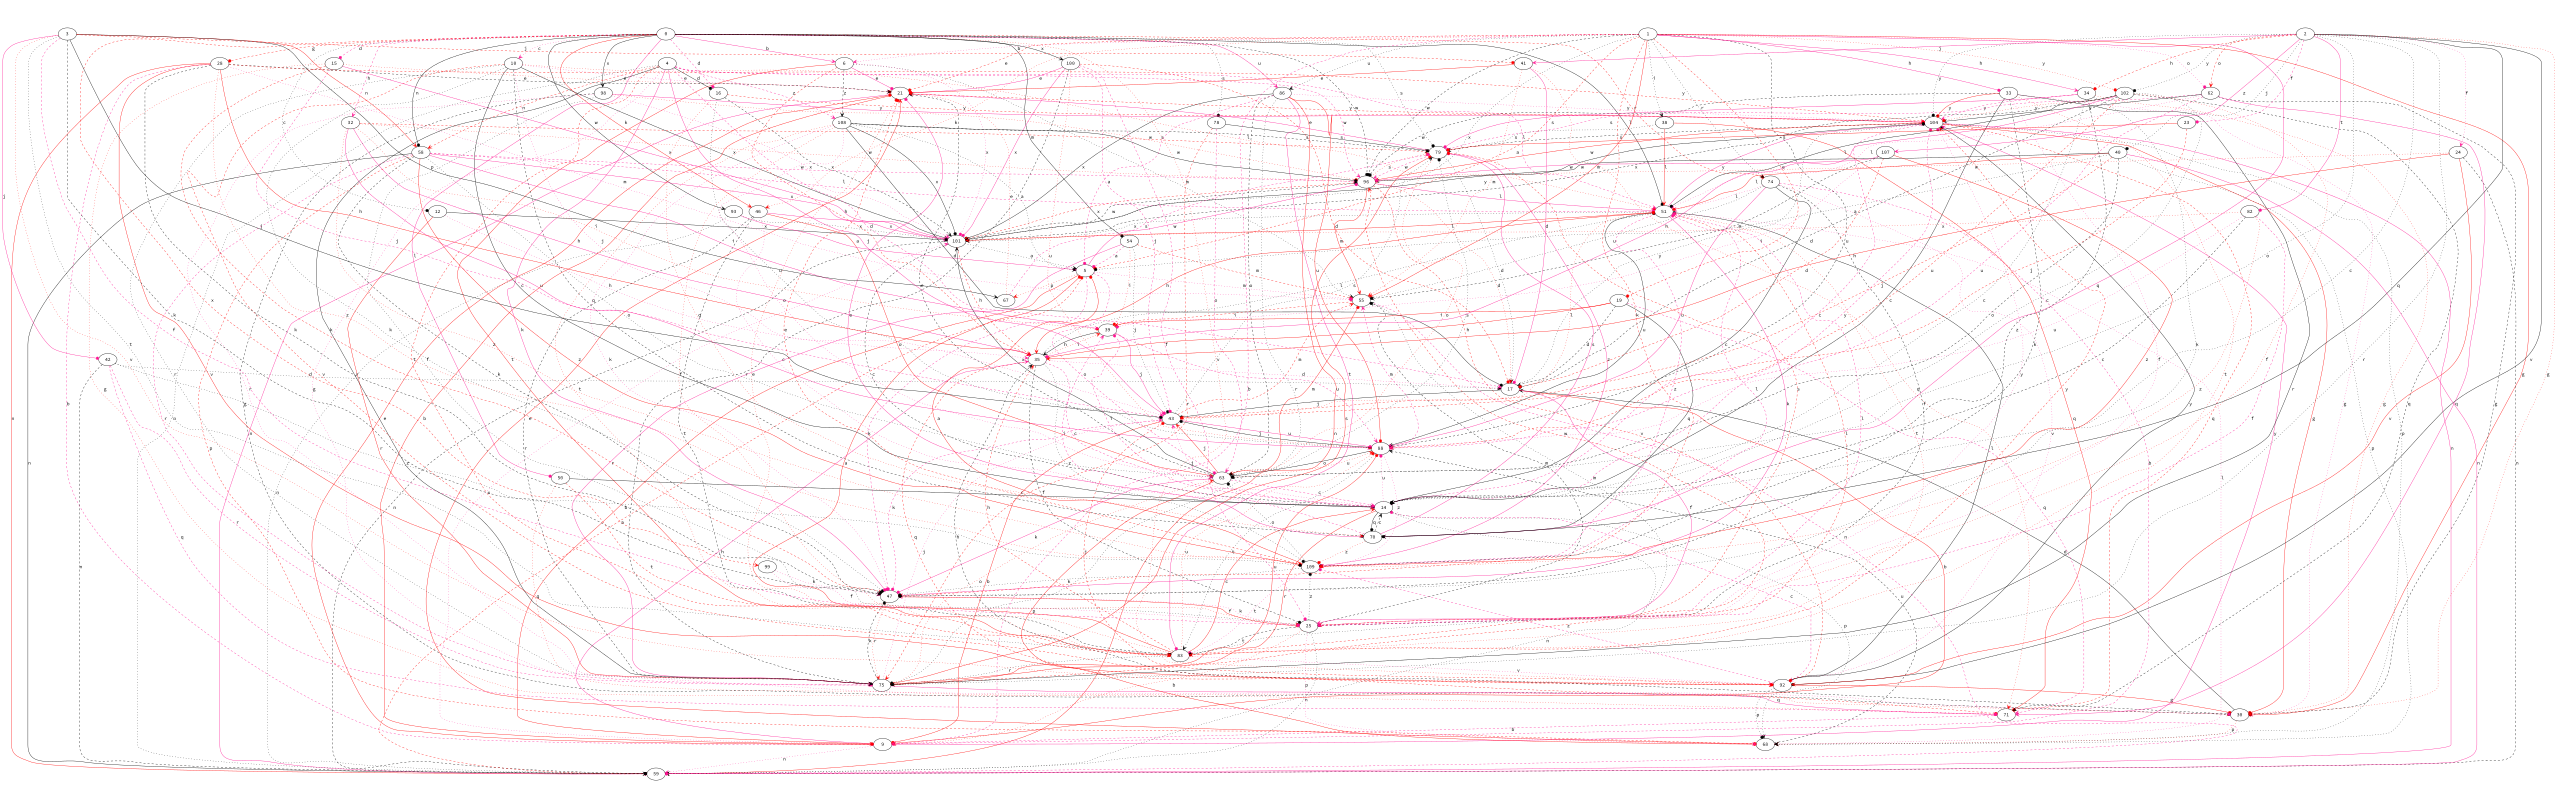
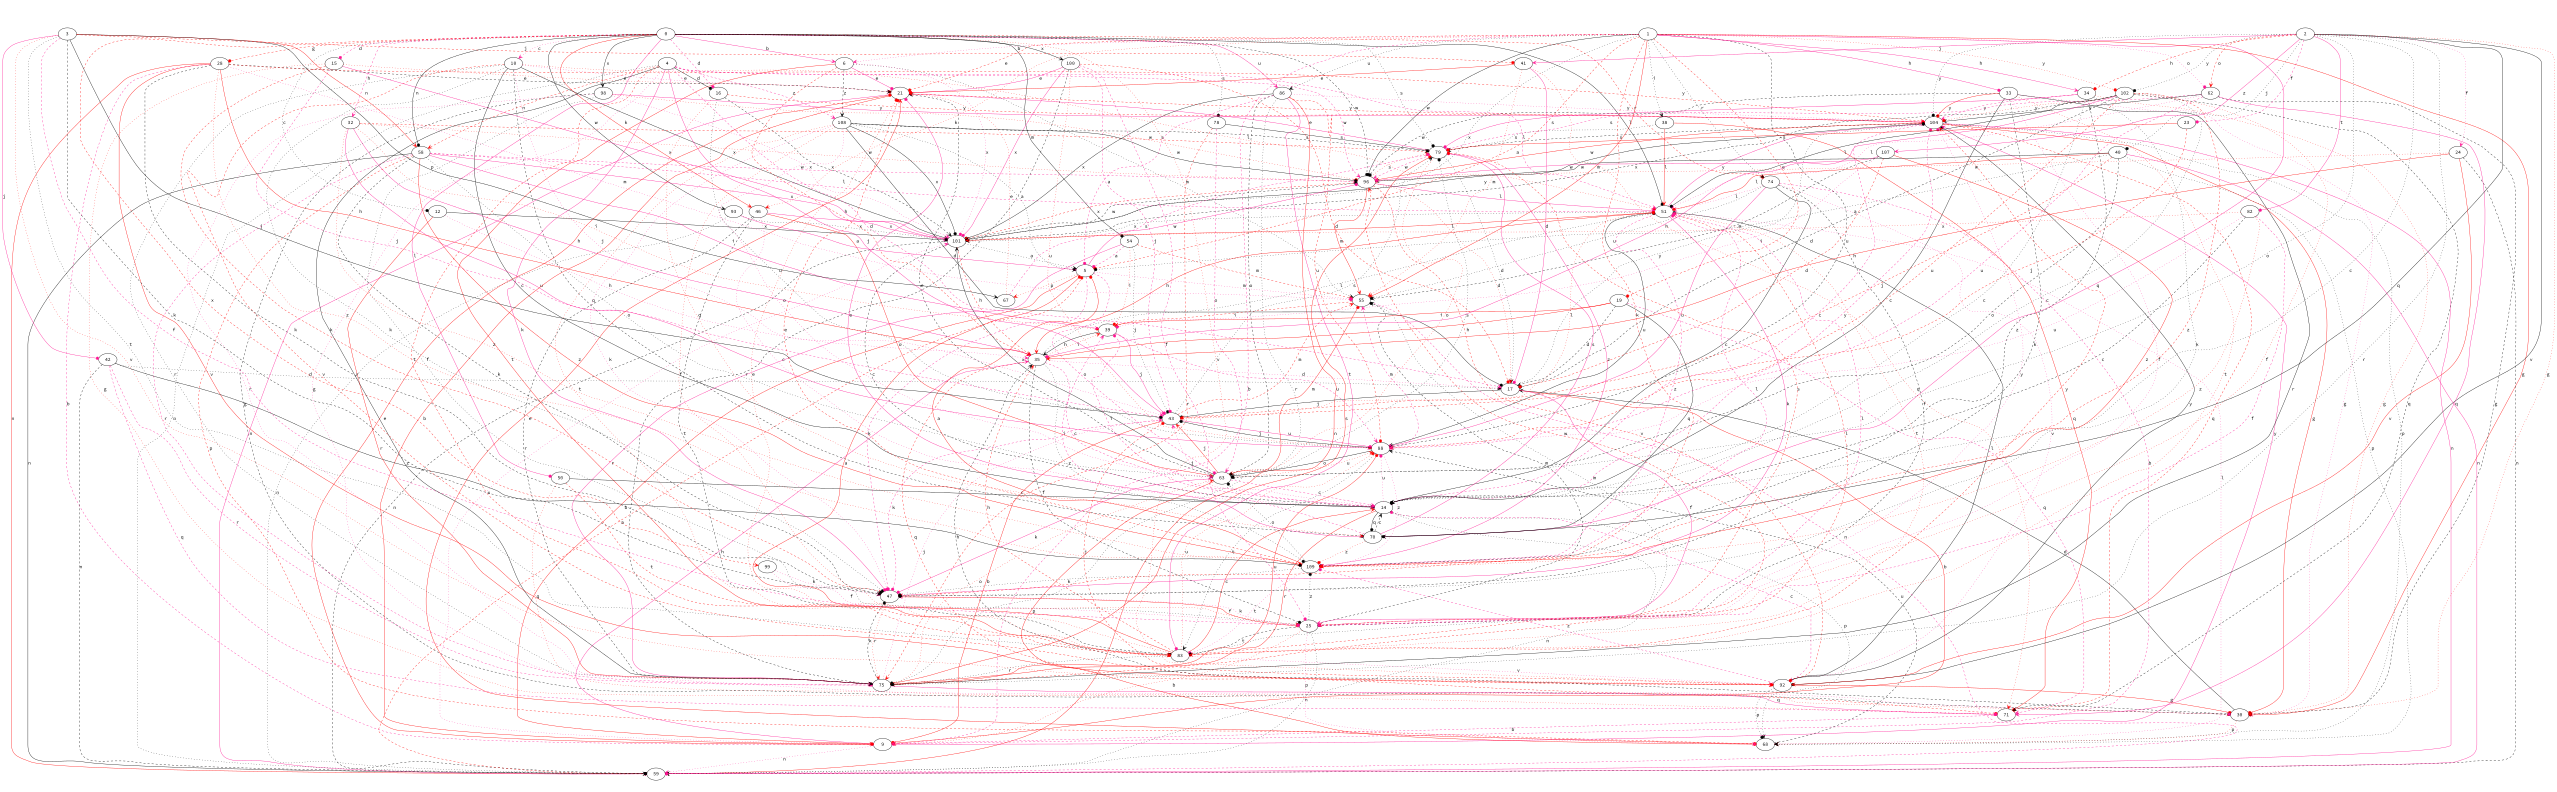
edge "1" -> "96": style dashed -> solid
edge "86" -> "88": style solid -> dashed
edge "102" -> "109": added, label "z"
edge "42" -> "109": style dotted -> solid
